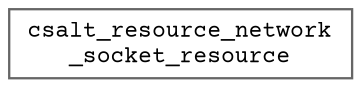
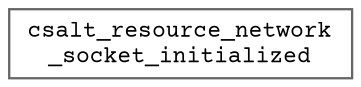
node "csalt_resource_network _socket_resource": label "csalt_resource_network _socket_resource" -> "csalt_resource_network _socket_initialized"
